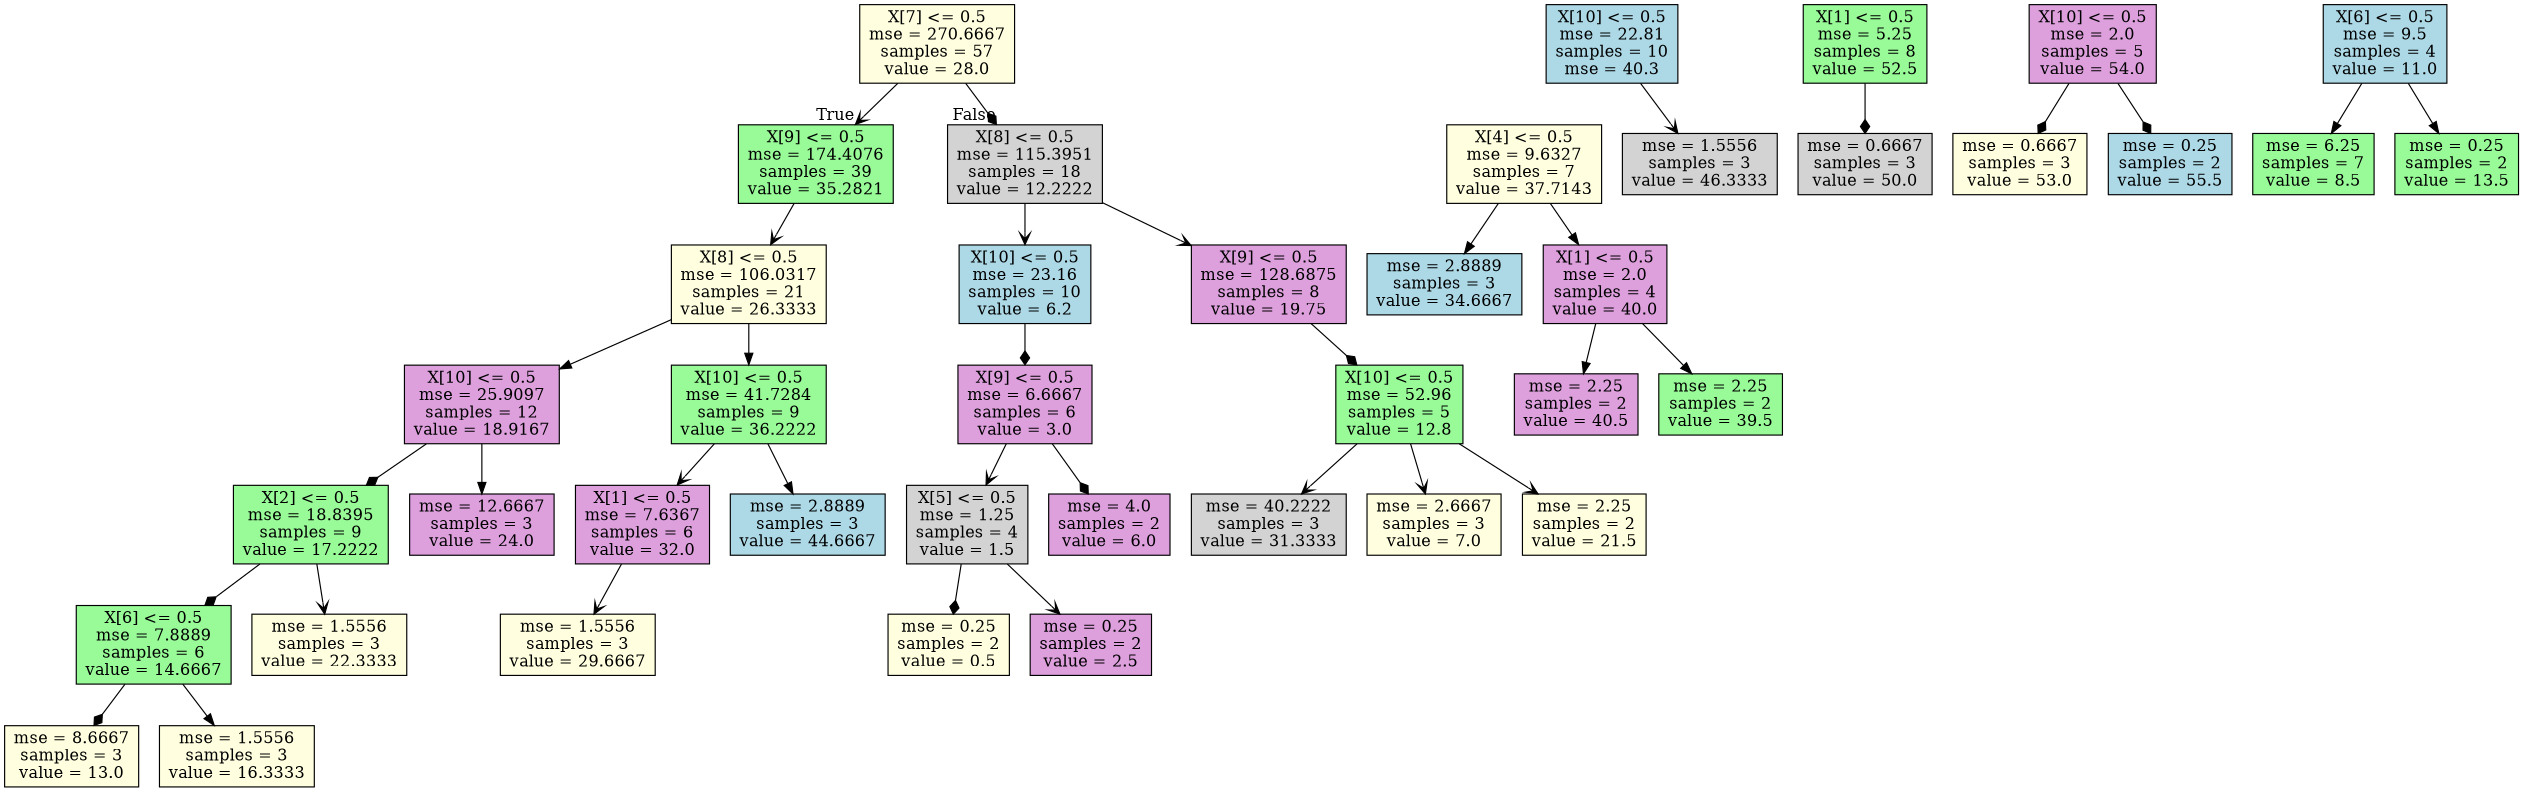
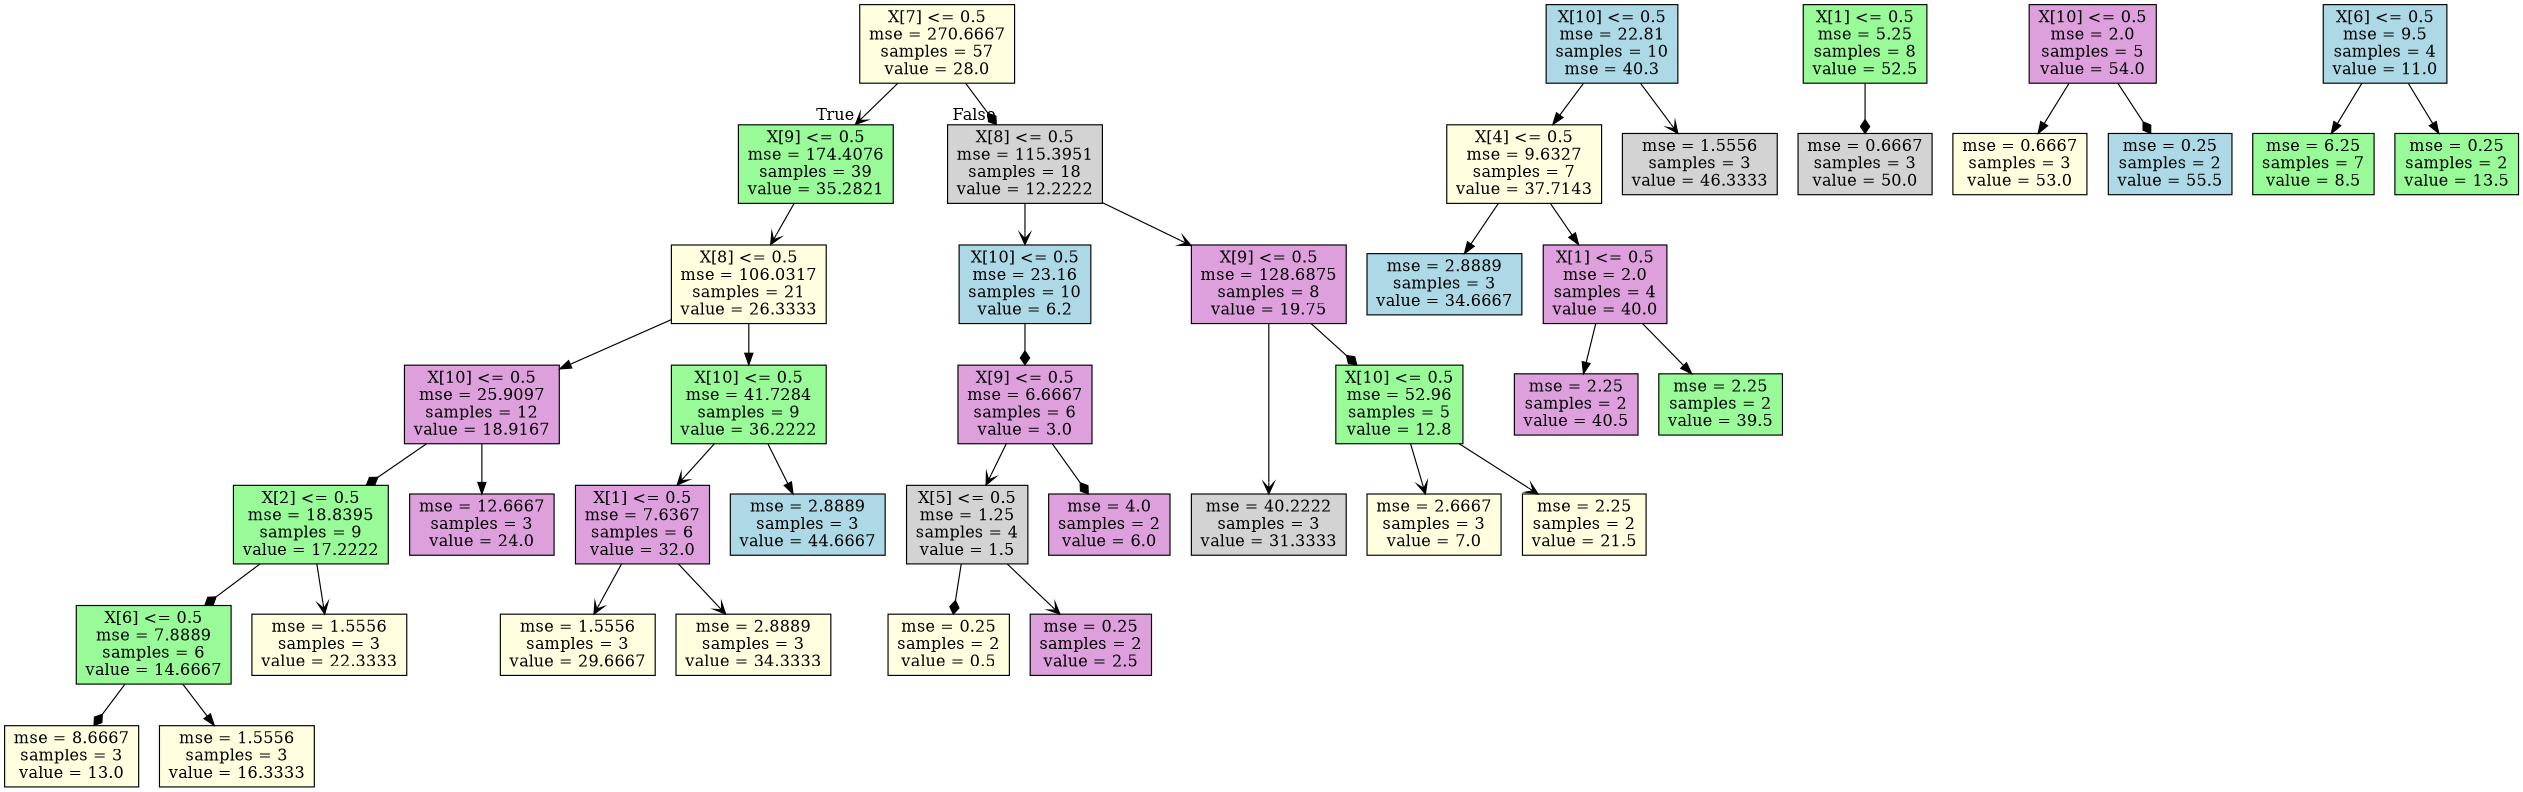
edge "X[10] <= 0.5 mse = 22.81 samples = 10 mse = 40.3" -> "X[4] <= 0.5 mse = 9.6327 samples = 7 value = 37.7143": added
edge "X[10] <= 0.5 mse = 2.0 samples = 5 value = 54.0" -> "mse = 0.6667 samples = 3 value = 53.0": arrowhead diamond -> normal
edge "X[10] <= 0.5 mse = 52.96 samples = 5 value = 12.8" -> "mse = 40.2222 samples = 3 value = 31.3333": now "X[9] <= 0.5 mse = 128.6875 samples = 8 value = 19.75" -> "mse = 40.2222 samples = 3 value = 31.3333"
node "mse = 2.8889 samples = 3 value = 34.3333": added
